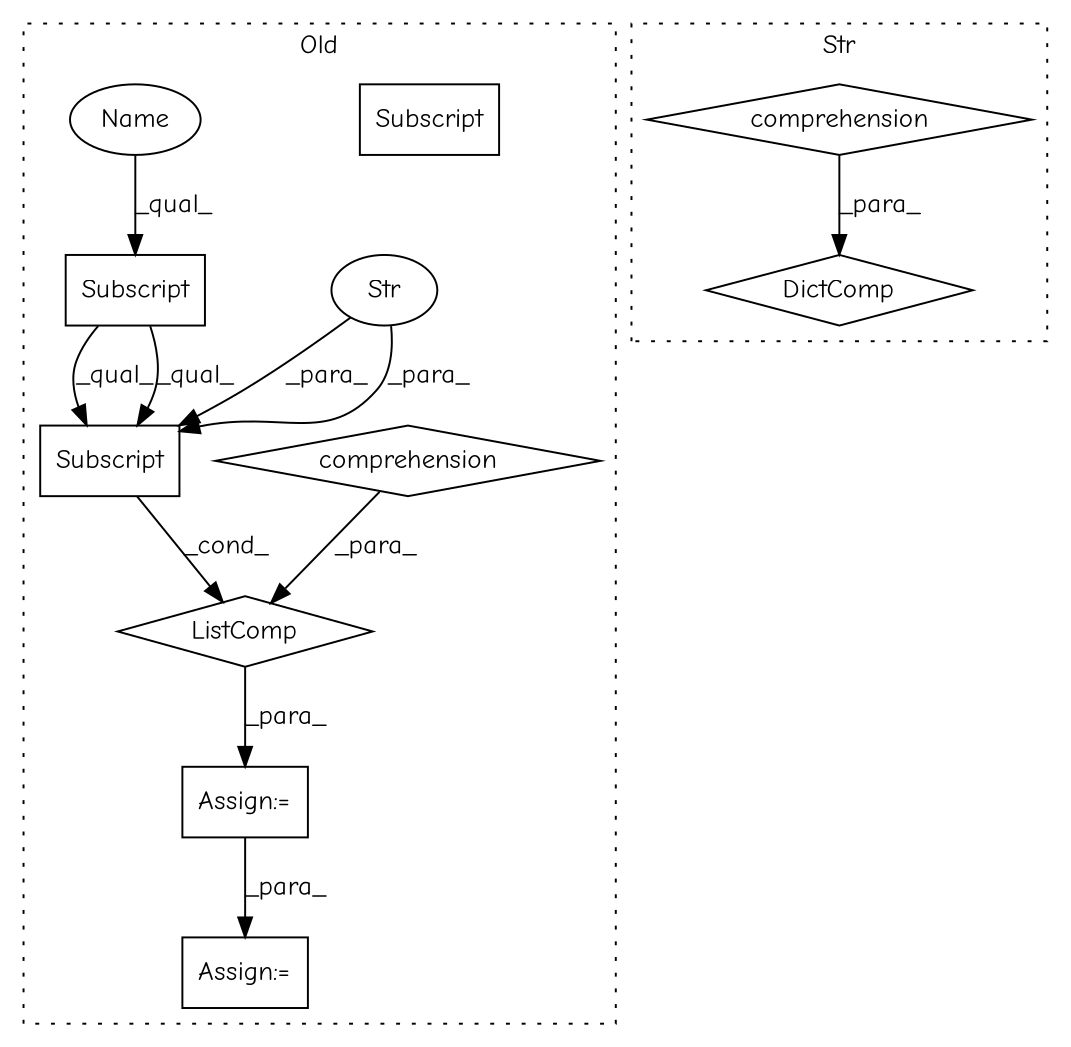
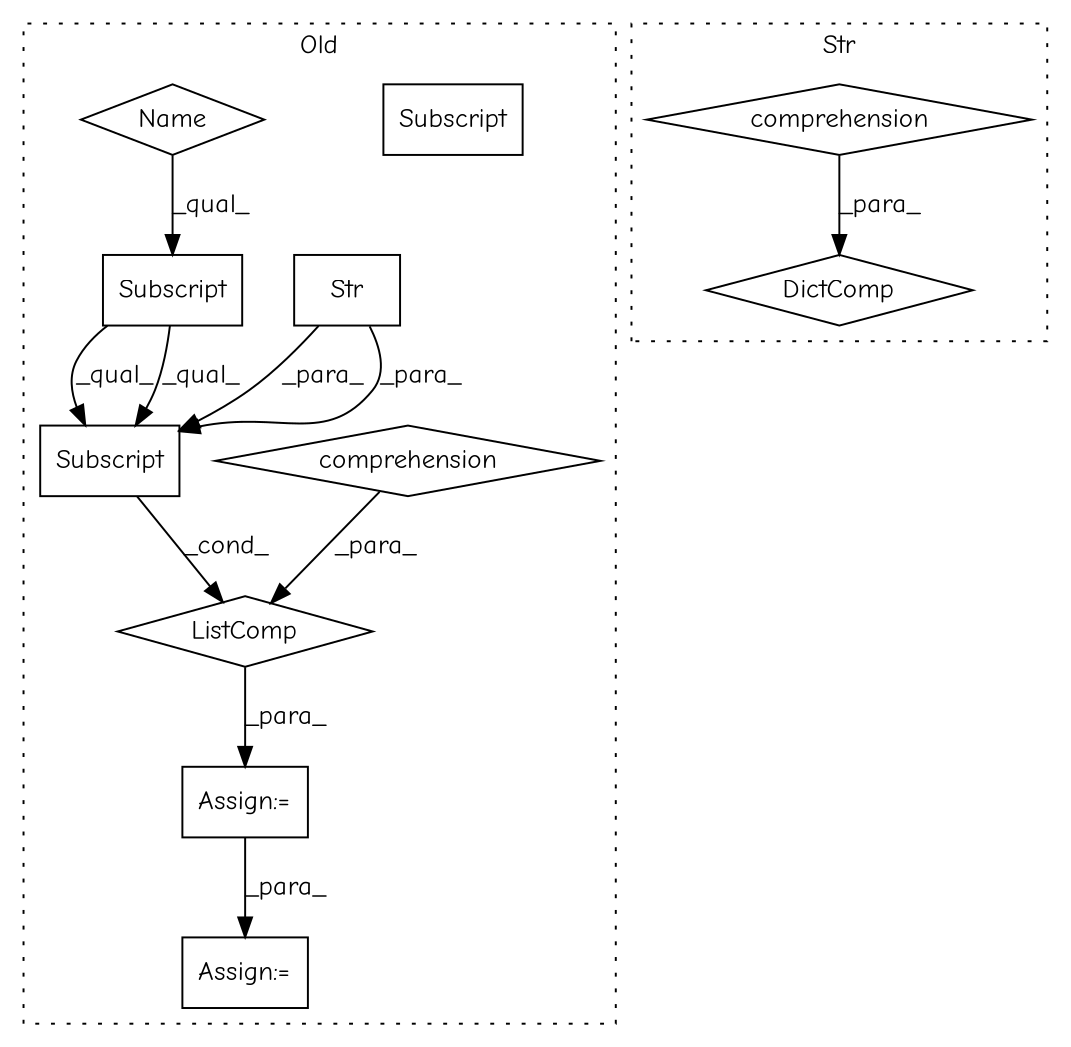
node "Name": shape ellipse -> diamond
node "Str": shape ellipse -> box
